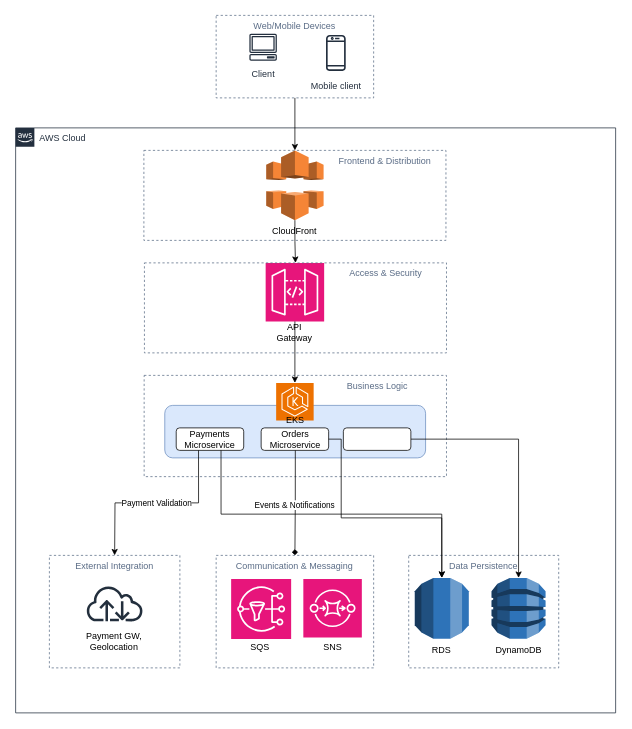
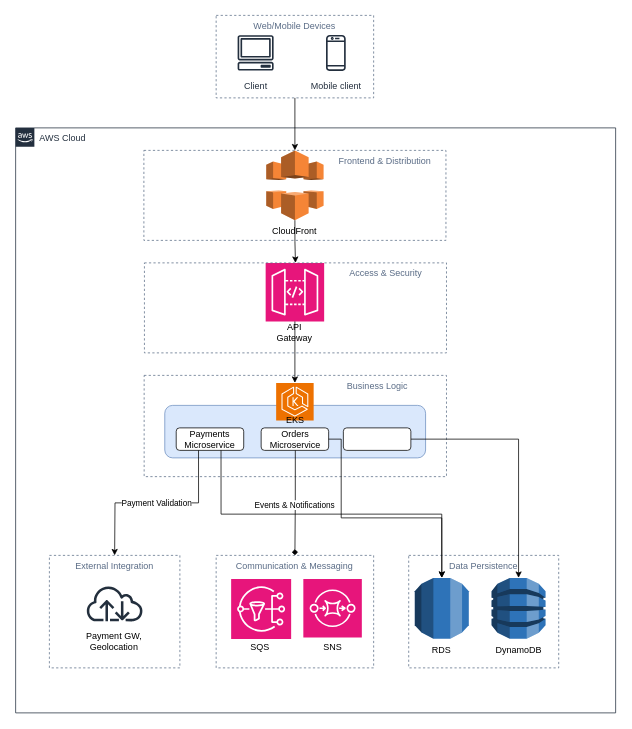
node "Client": size 60x34 -> 45x45
